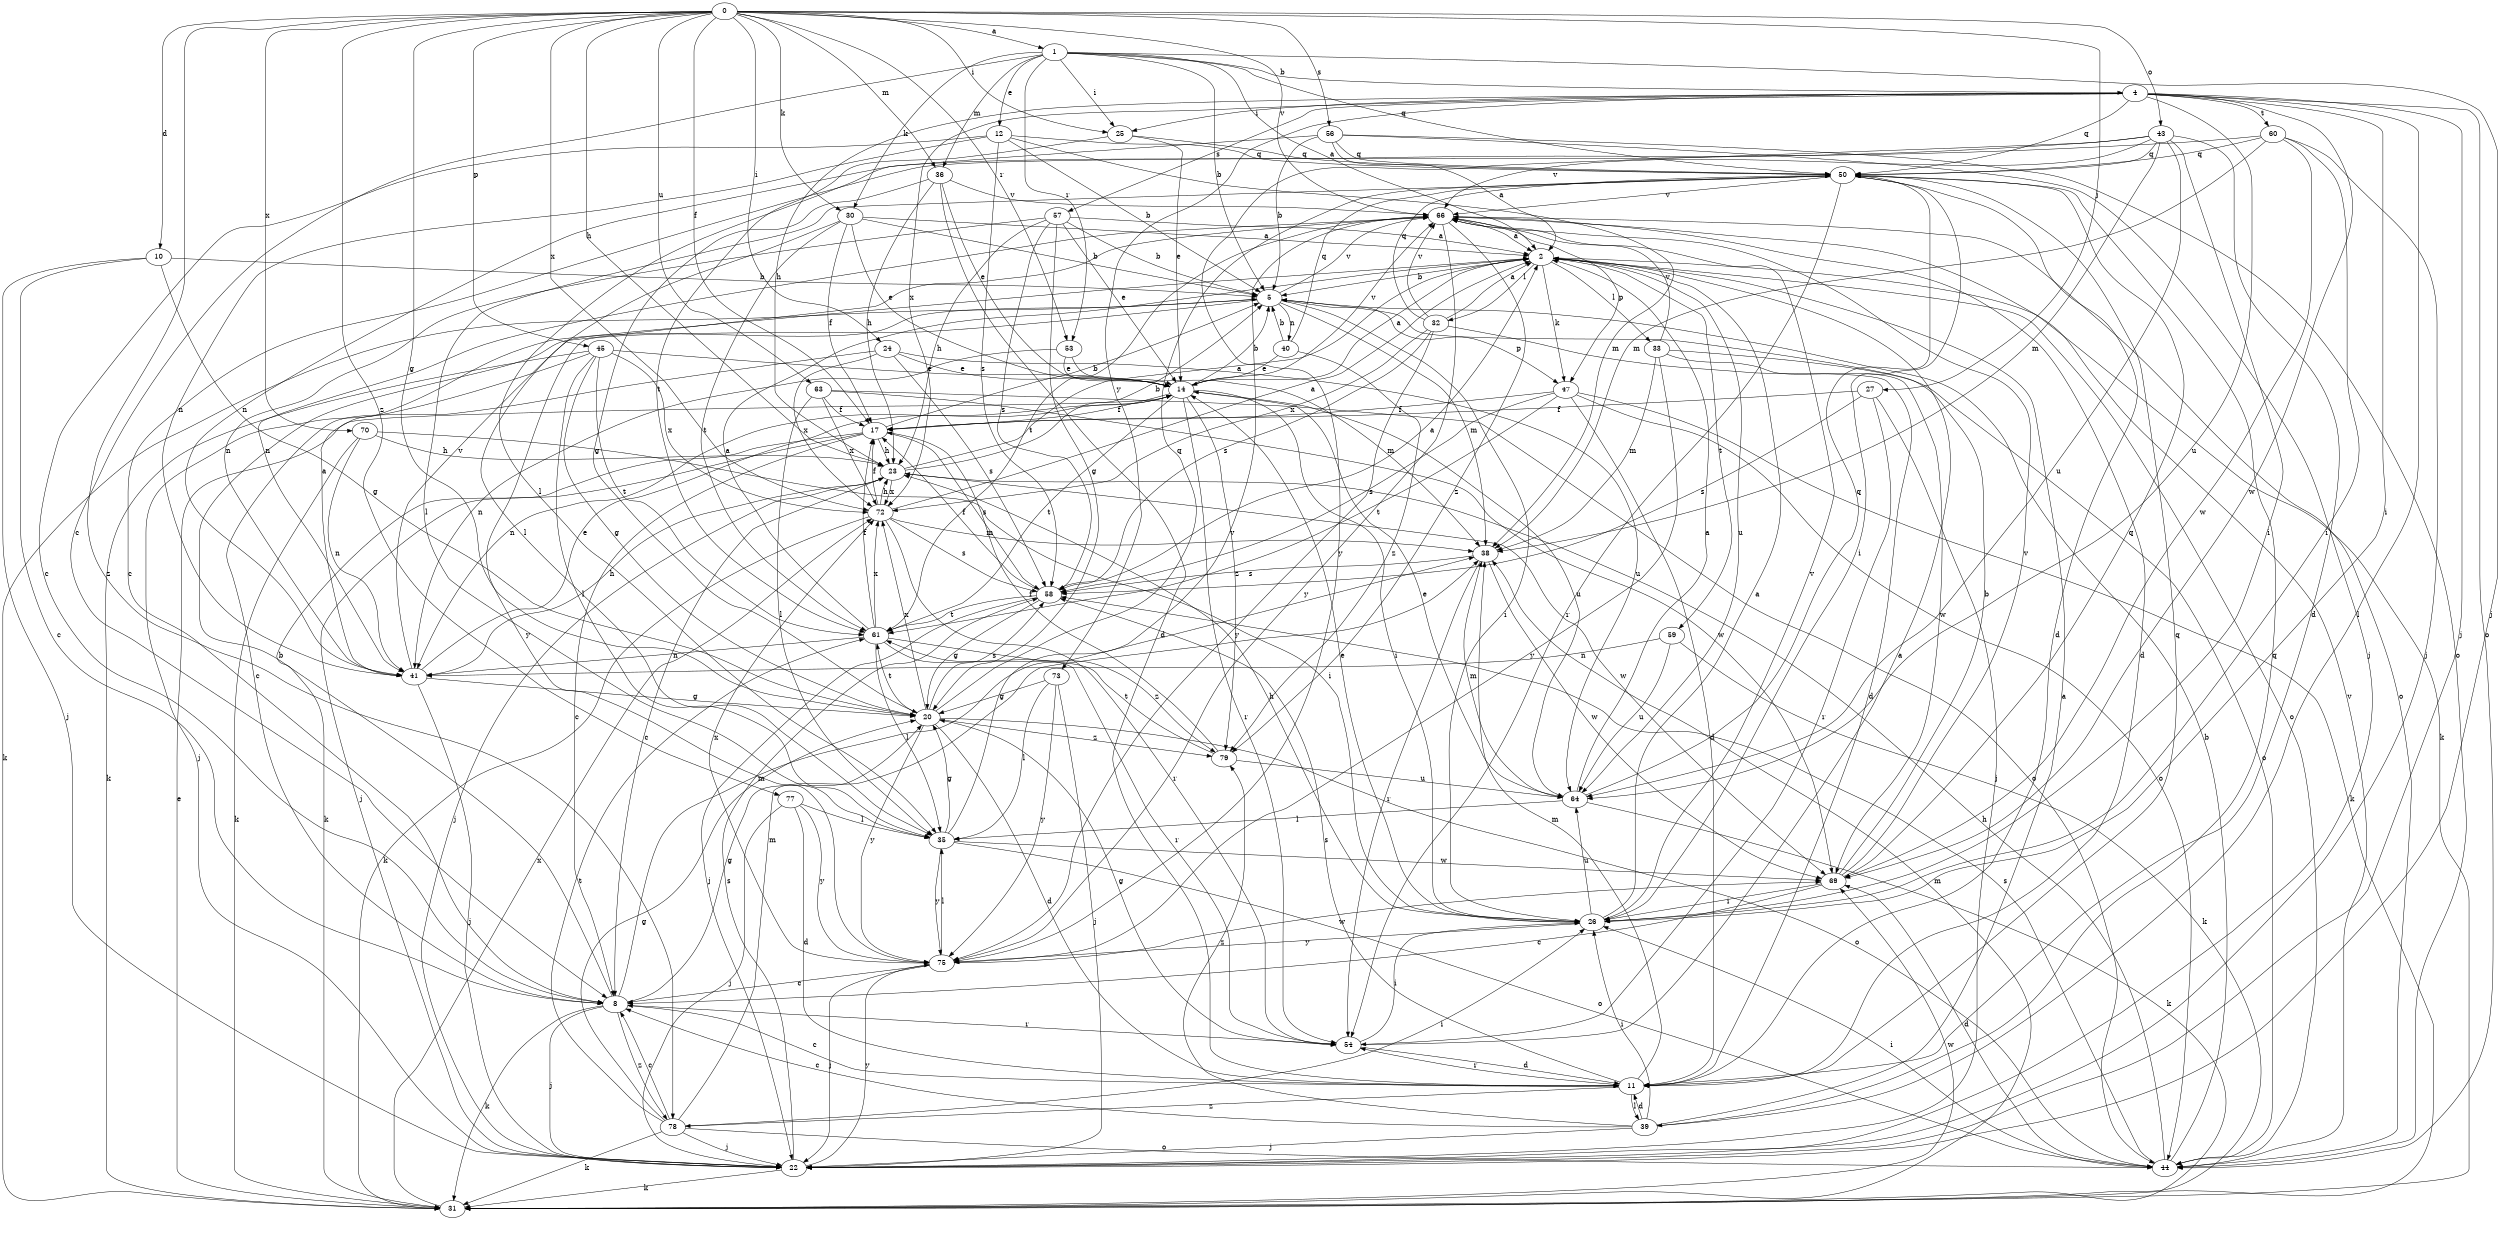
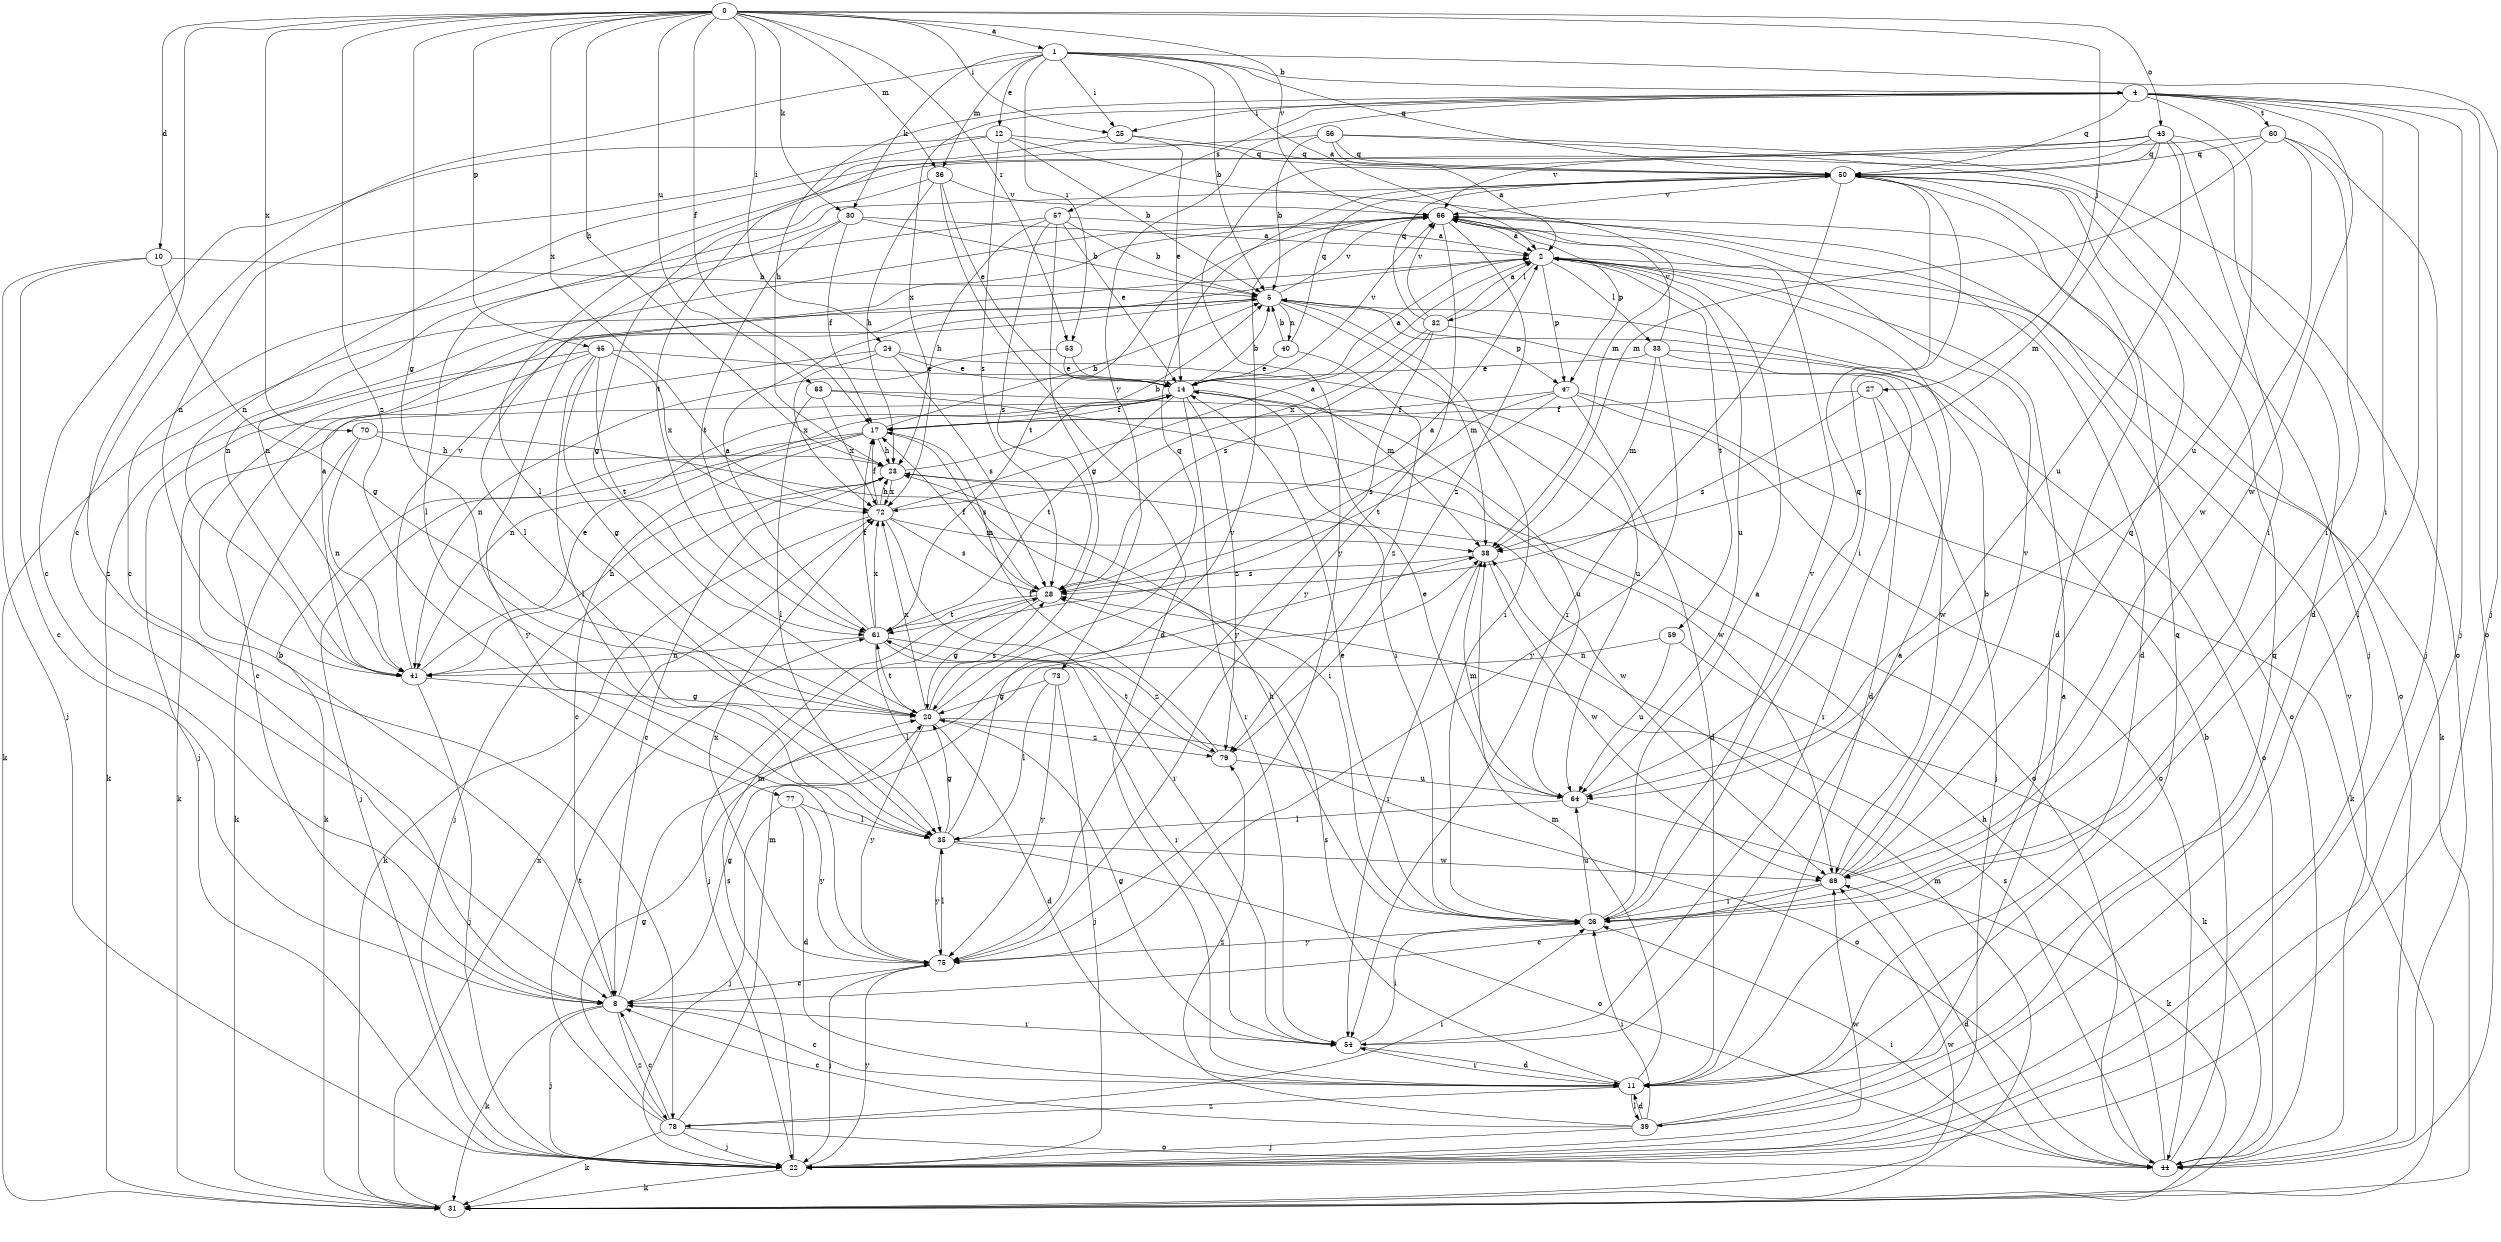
edge "0" -> "56": removed, label "s"
edge "2" -> "5": removed, label "b"
edge "2" -> "47": label "k" -> "p"
edge "30" -> "14": now "33" -> "14"
edge "23" -> "2": removed, label "a"
edge "63" -> "17": removed, label "f"
edge "64" -> "2": removed, label "a"
node "58": label "58" -> "28"
edge "31" -> "14": label "e" -> "k"
edge "75" -> "69": now "22" -> "69"
